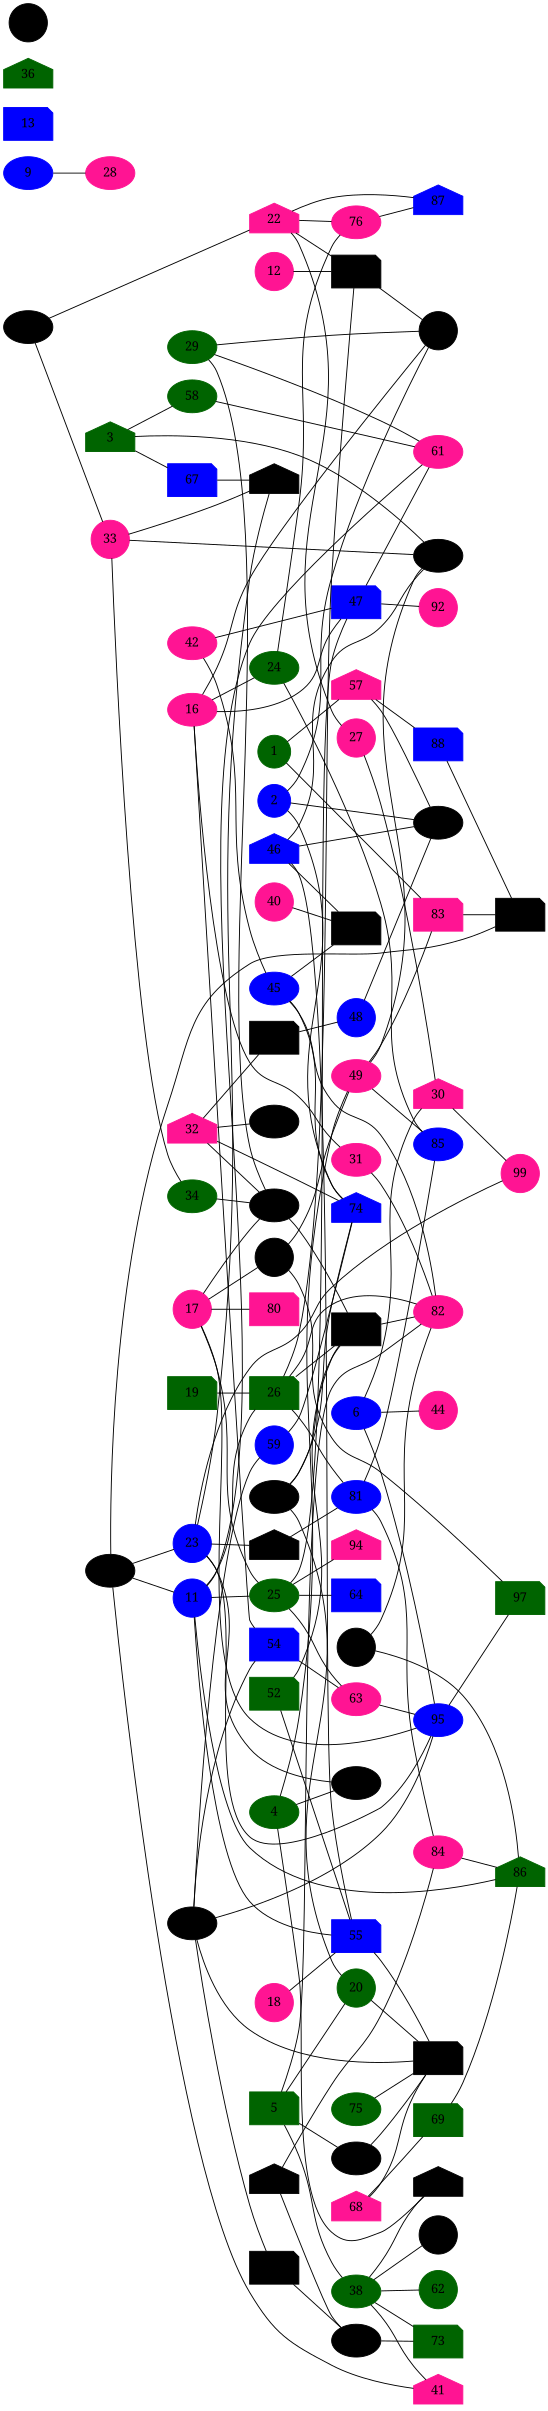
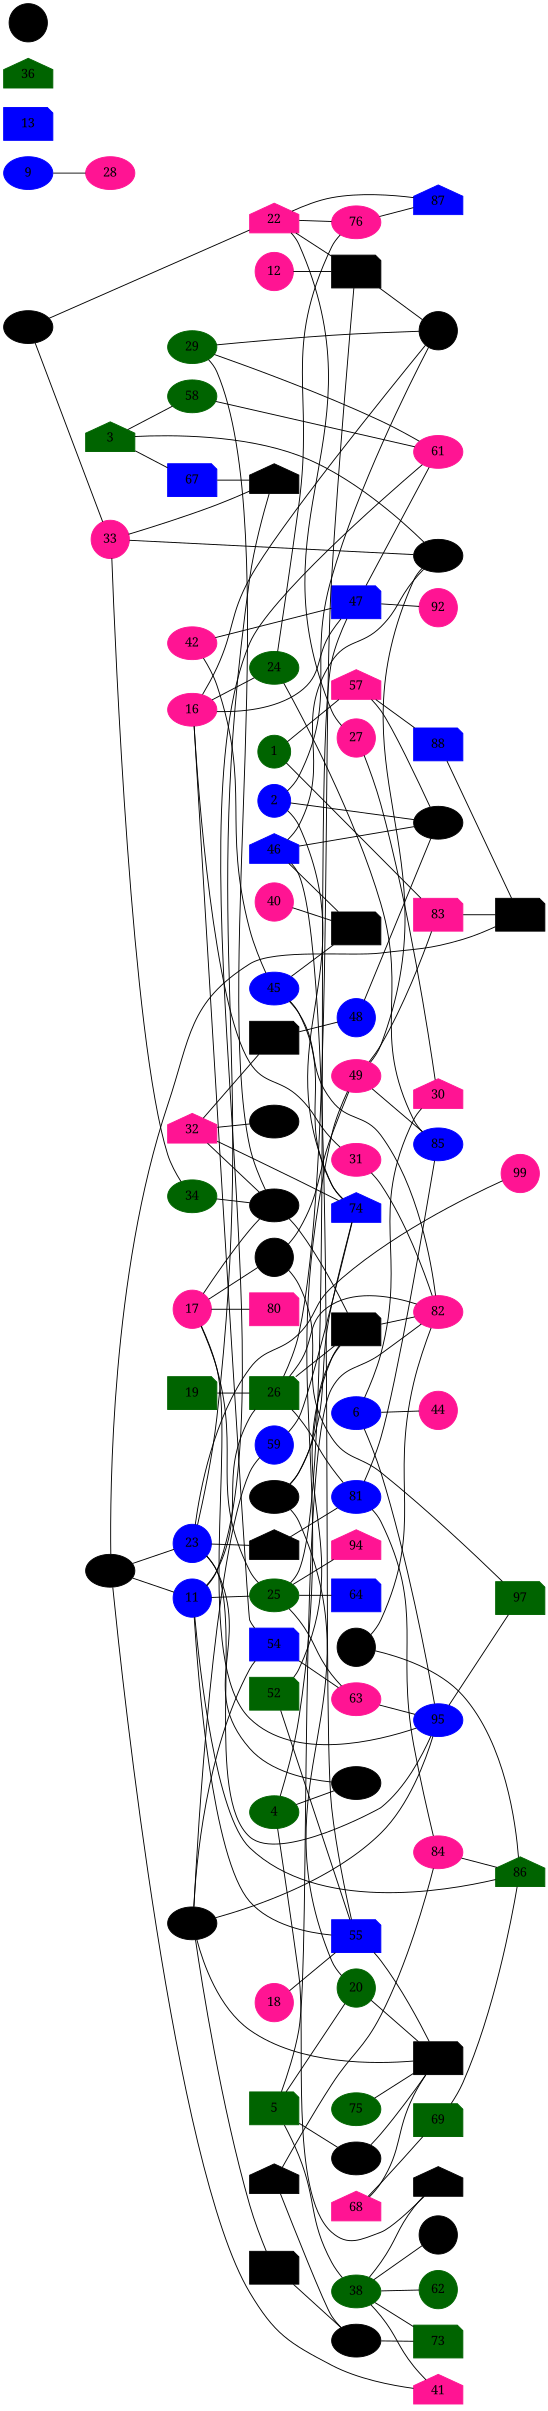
edge "30" -- "99": removed
